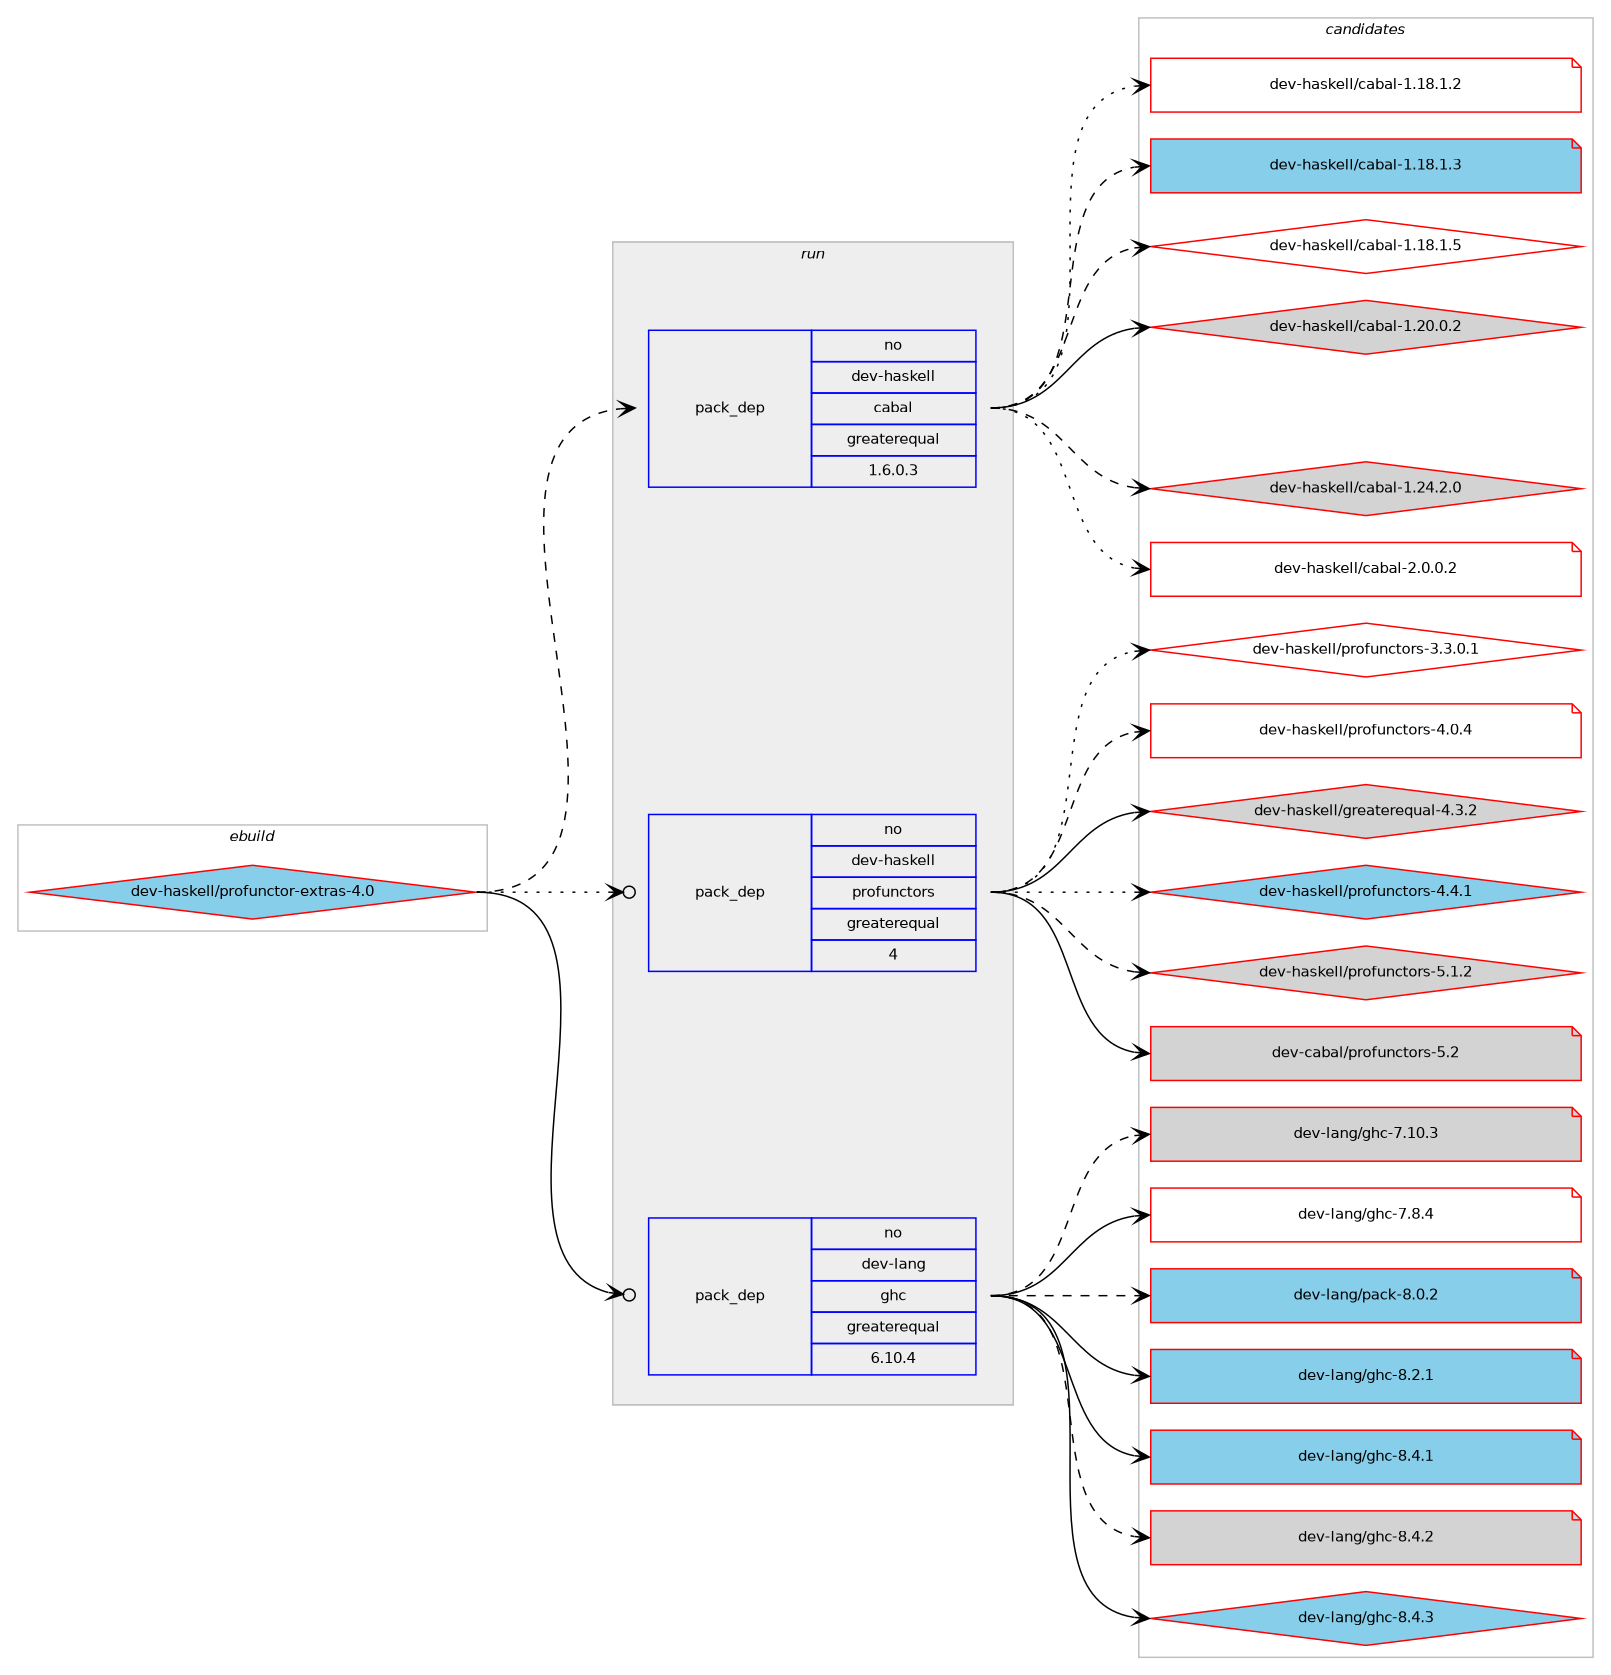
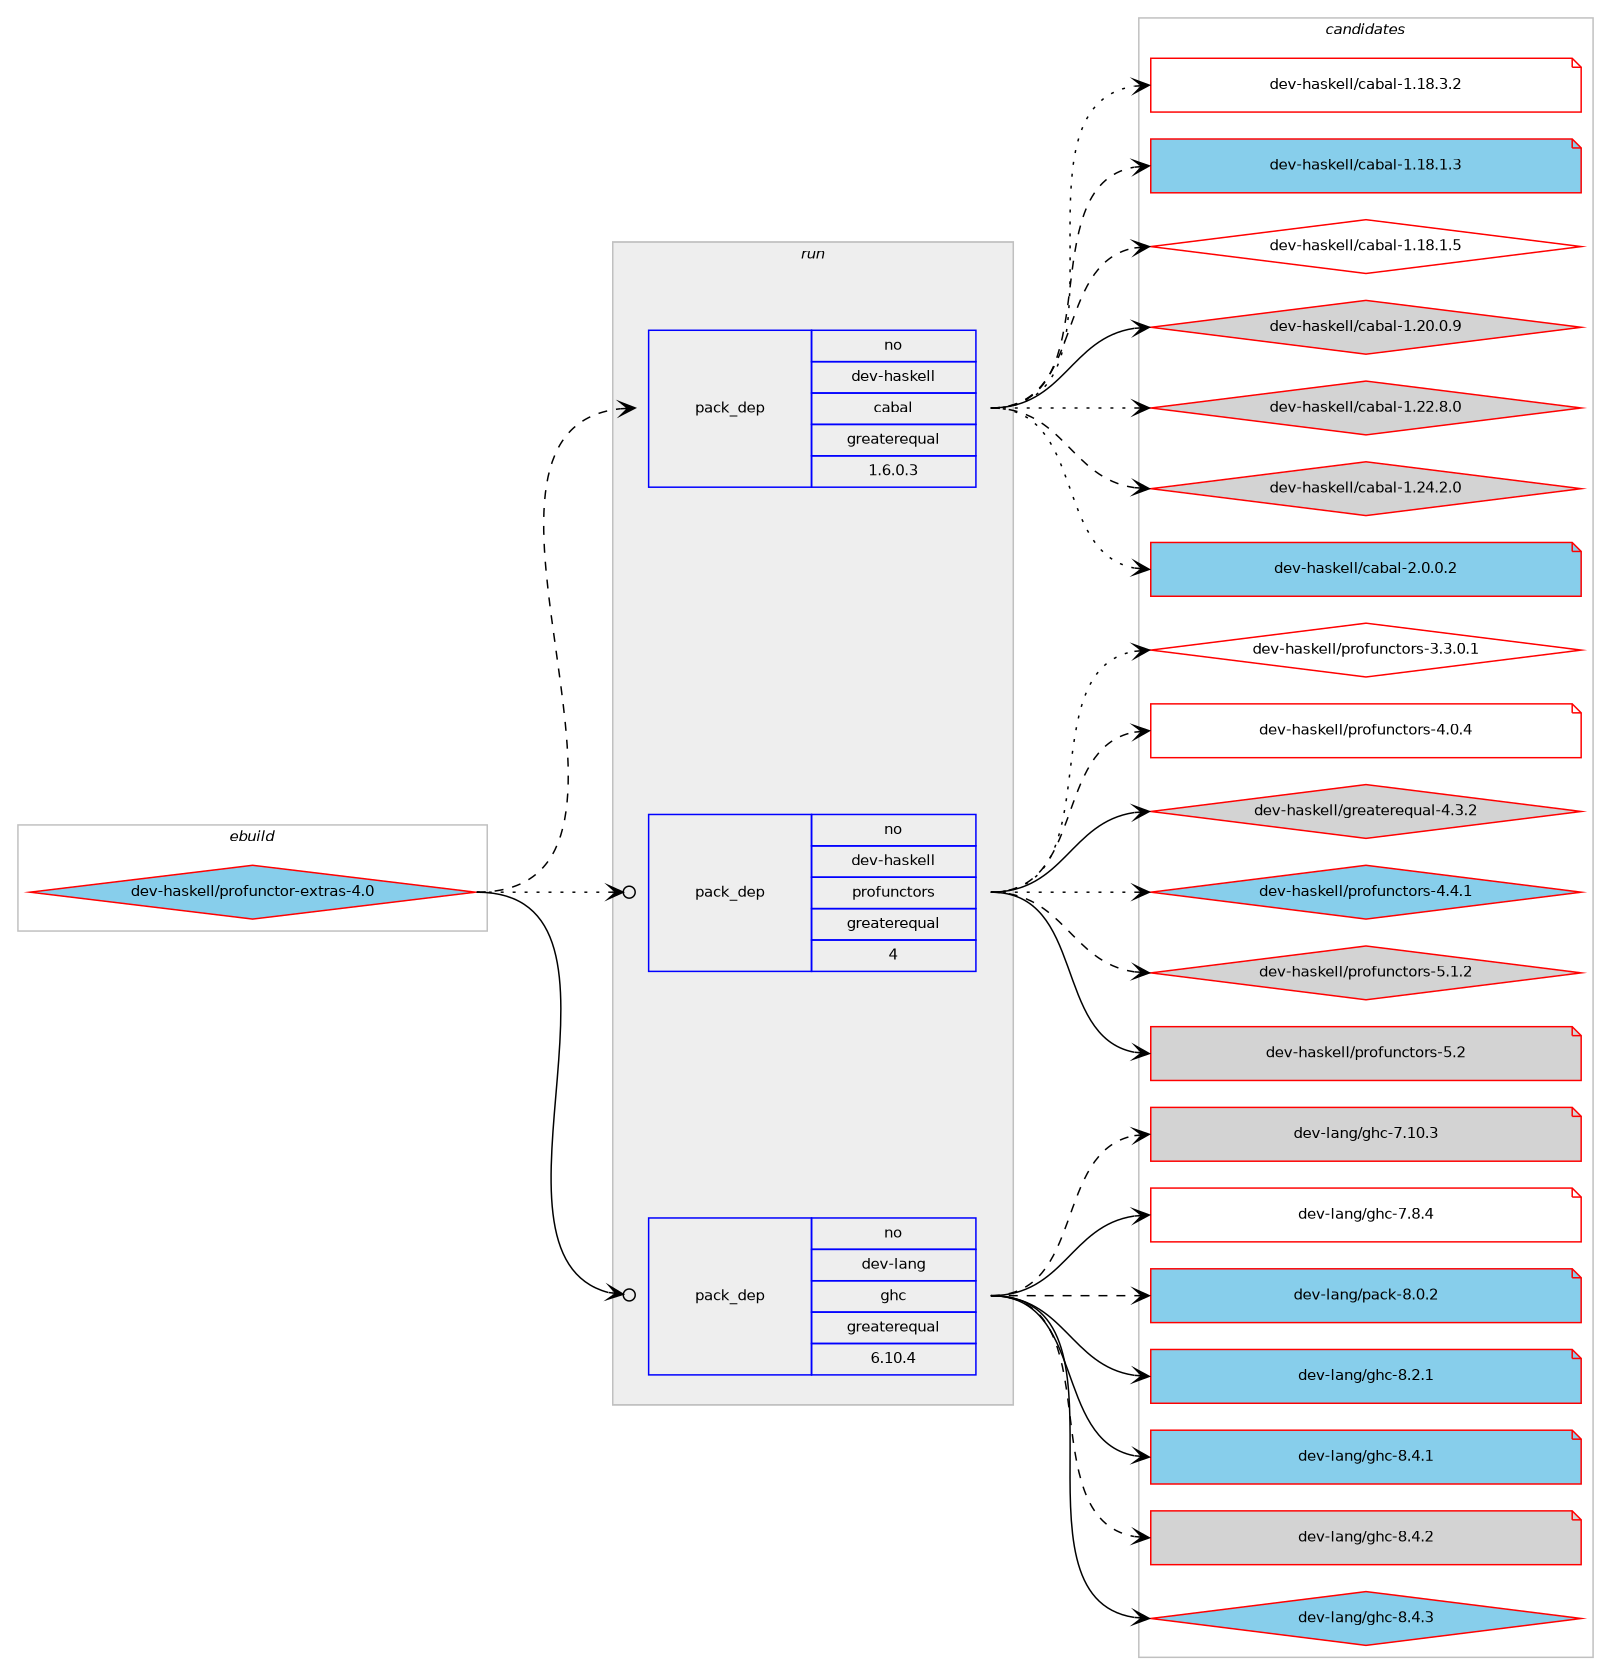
node "dev-haskell/cabal-1.18.1.2": label "dev-haskell/cabal-1.18.1.2" -> "dev-haskell/cabal-1.18.3.2"
node "dev-haskell/cabal-1.20.0.2": label "dev-haskell/cabal-1.20.0.2" -> "dev-haskell/cabal-1.20.0.9"
node "dev-haskell/cabal-1.22.8.0": added
node "dev-haskell/cabal-2.0.0.2": fillcolor white -> skyblue
node "dev-cabal/profunctors-5.2": label "dev-cabal/profunctors-5.2" -> "dev-haskell/profunctors-5.2"
